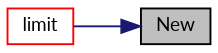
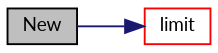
edge "limit" -> "New": reversed
